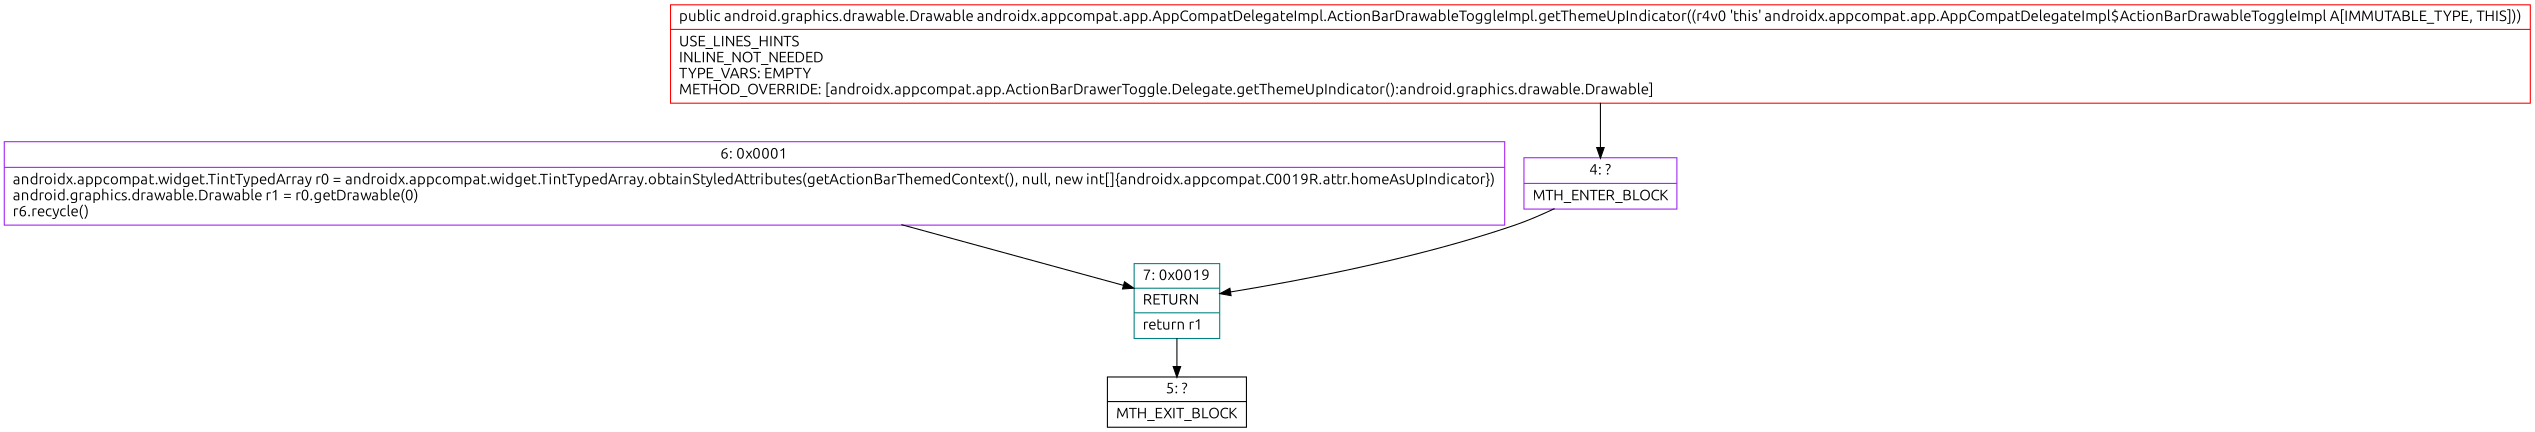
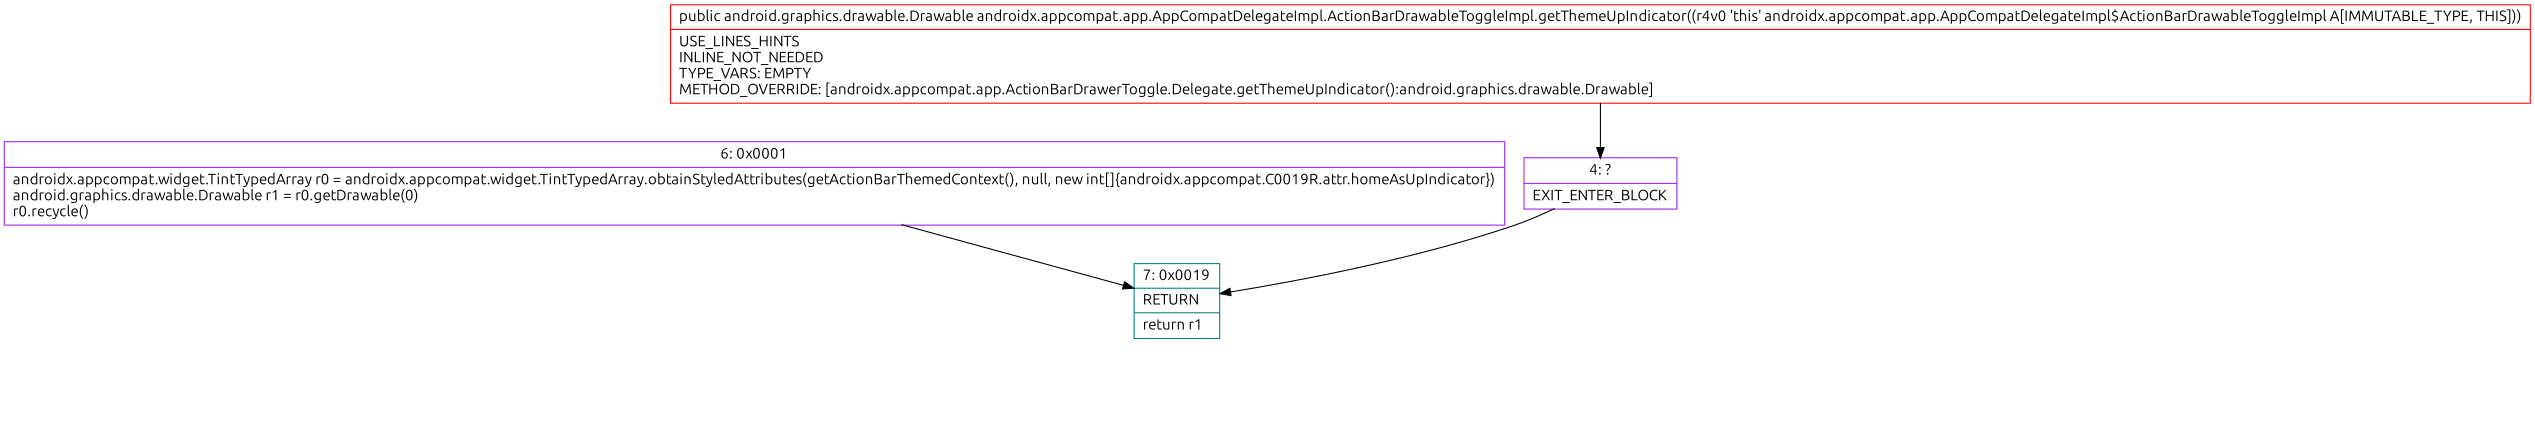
node "4: ?": text "MTH_ENTER_BLOCK" -> "EXIT_ENTER_BLOCK"
node "6: 0x0001": text "r6.recycle()" -> "r0.recycle()"
node "5: ?": removed
